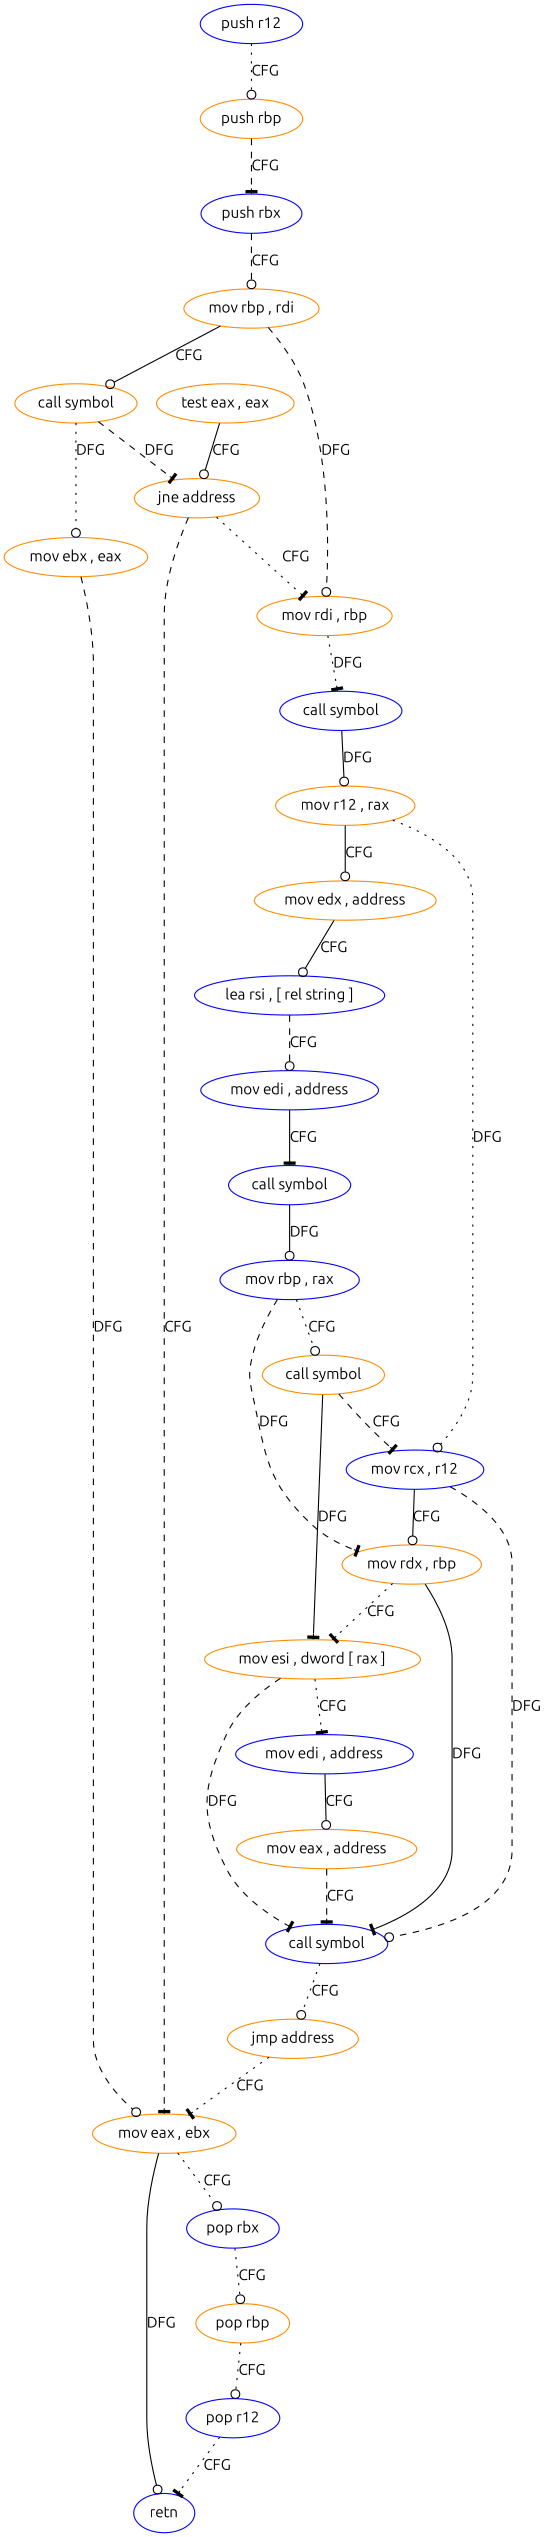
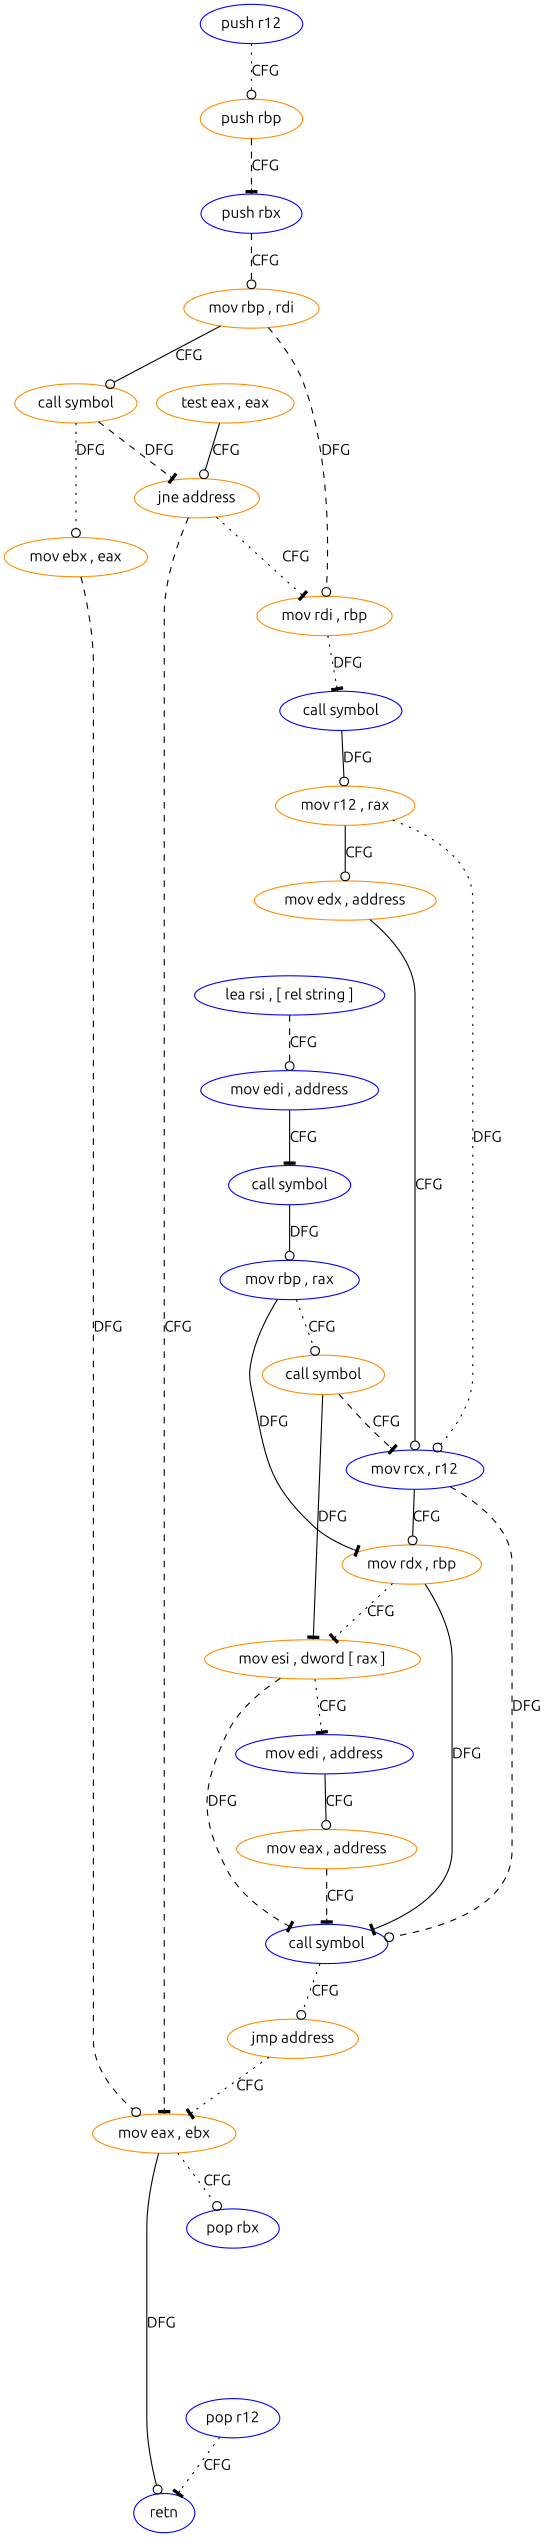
edge "mov edx , address" -> "lea rsi , [ rel string ]": now "mov edx , address" -> "mov rcx , r12"
edge "mov rbp , rax" -> "mov rdx , rbp": style dashed -> solid
node "pop rbp": removed
